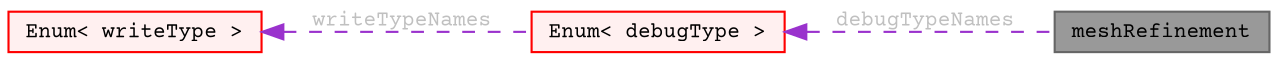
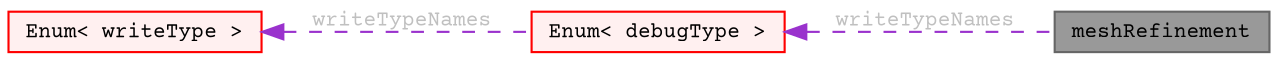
edge "meshRefinement" -> "Enum< debugType >": label " debugTypeNames" -> " writeTypeNames"
